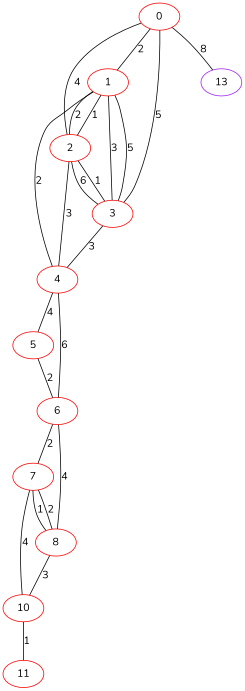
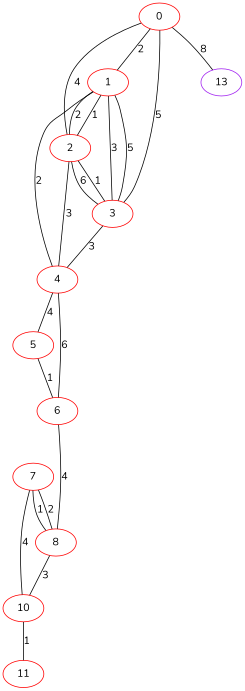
edge "5" -- "6": label "2" -> "1"
edge "6" -- "7": removed, label "2"
